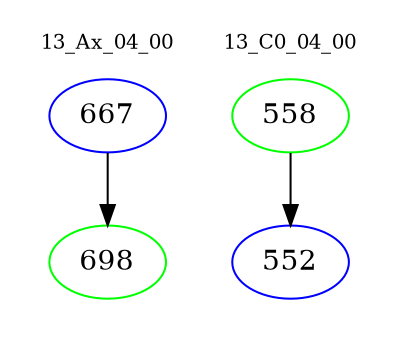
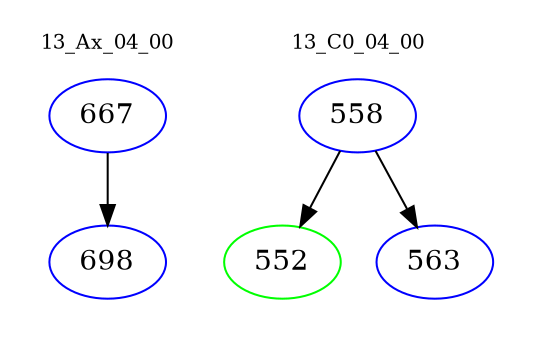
node "558": color green -> blue
node "698": color green -> blue
node "552": color blue -> green
node "563": added
